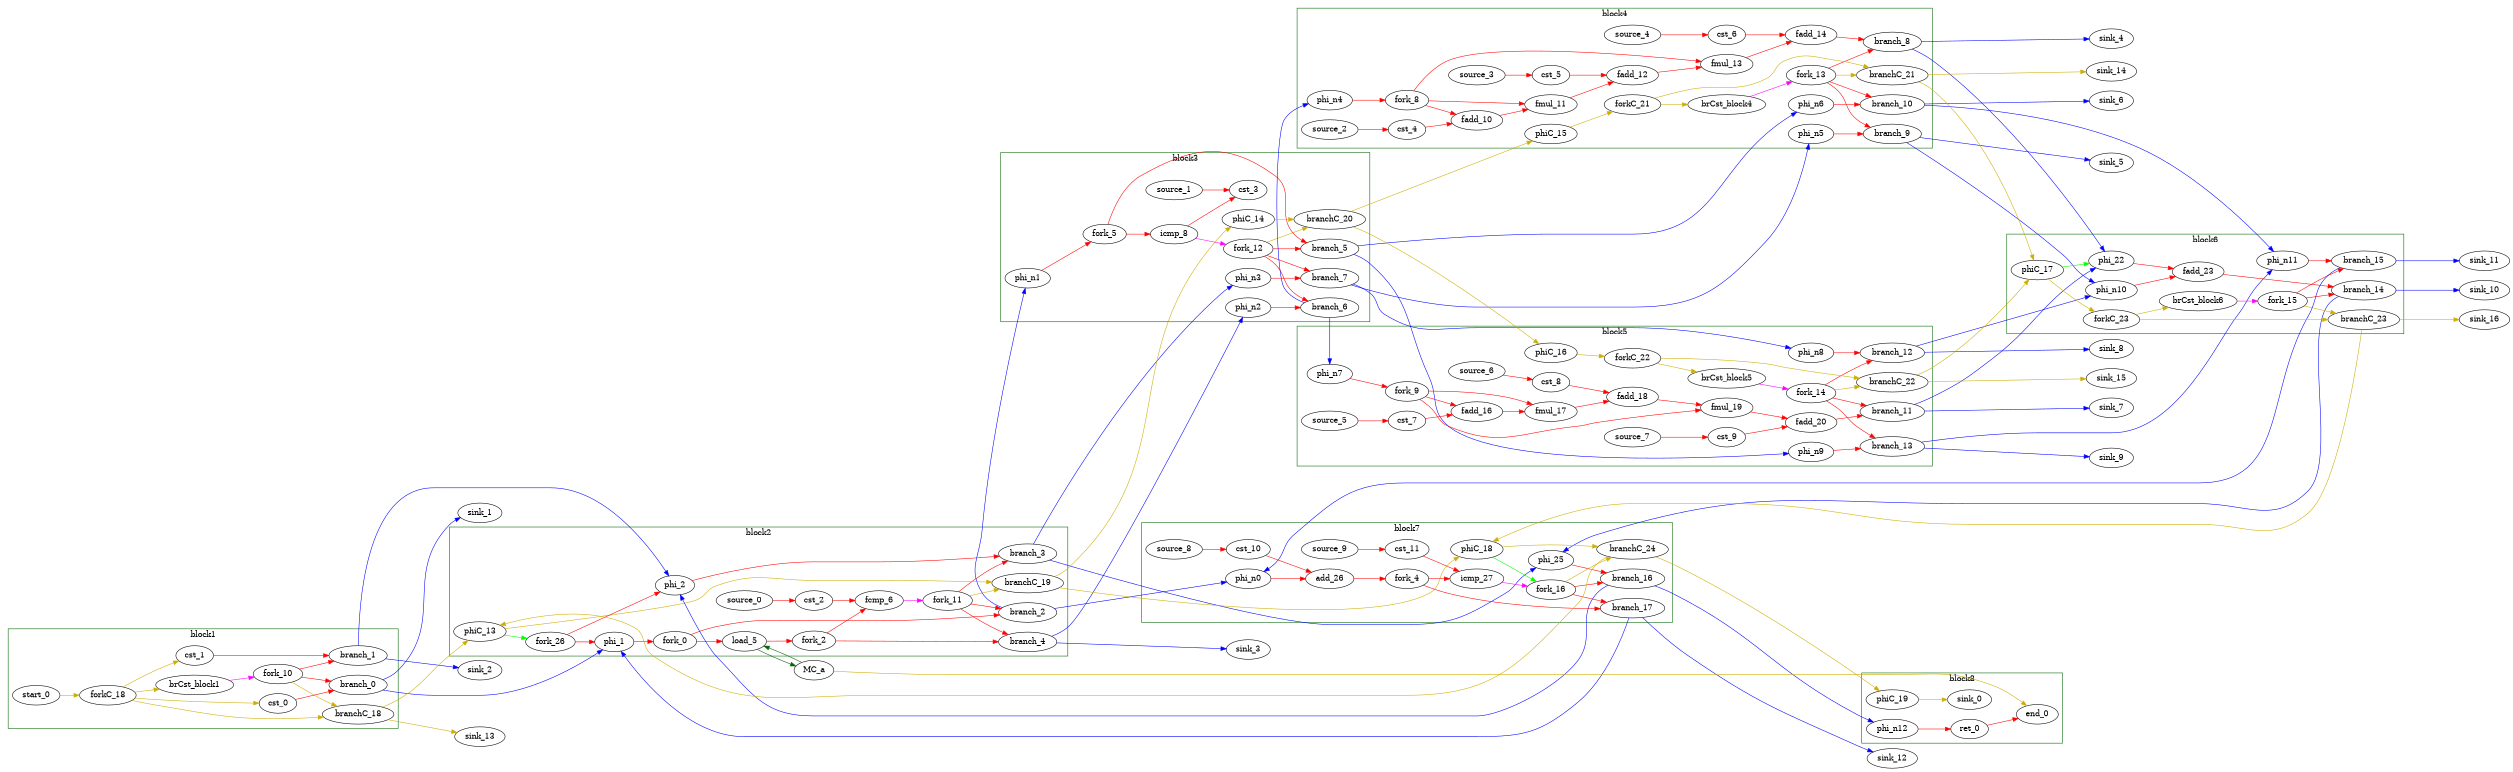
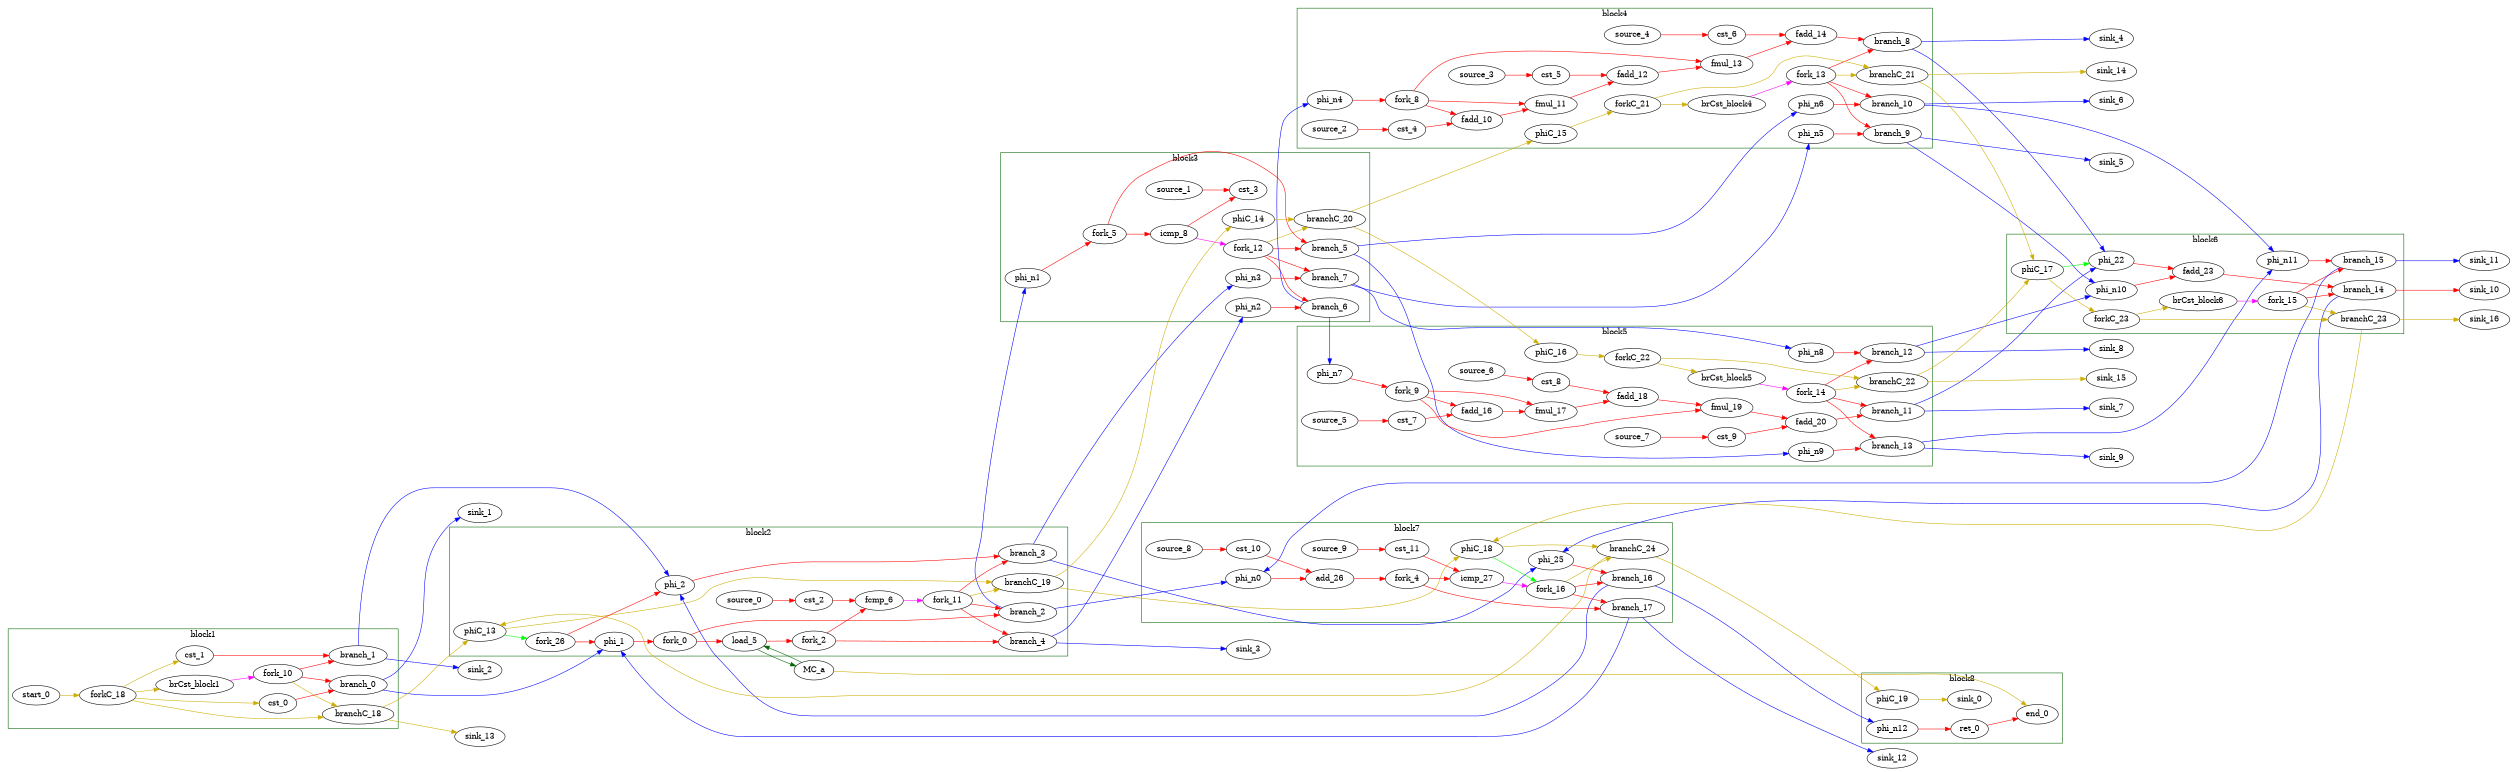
edge "branch_14" -> "sink_10": color blue -> red
